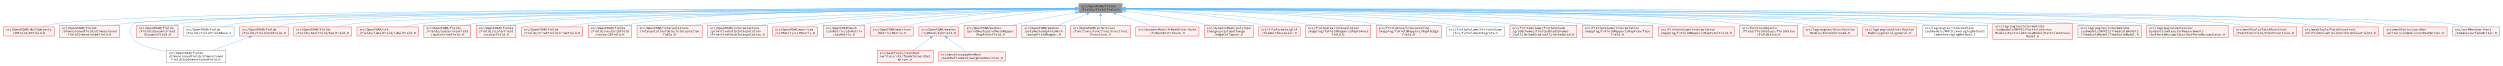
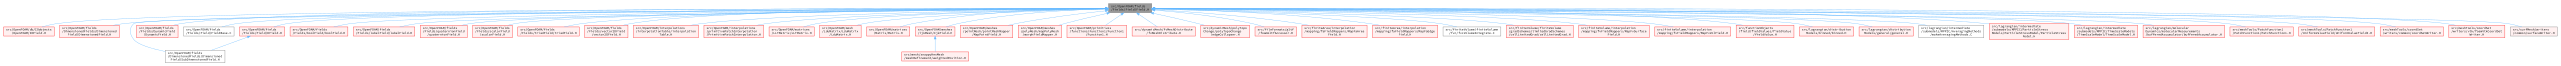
node "src/OpenFOAM/db/IOobjects /IOField/IOField.H": label "src/OpenFOAM/db/IOobjects /IOField/IOField.H" -> "src/OpenFOAM/db/IOobjects /OpenFOAM/IOField.H"
node "src/OpenFOAM/fields /Fields/Field/SubField.H": label "src/OpenFOAM/fields /Fields/Field/SubField.H" -> "src/OpenFOAM/fields /Fields/Field/DField.H"
node "src/OpenFOAM/vtk /Fields/labelField/labelField.H": label "src/OpenFOAM/vtk /Fields/labelField/labelField.H" -> "src/OpenFOAM/fields /Fields/labelField/labelField.H"
edge "src/meshTools/coordSet /writers/vtk/foamVtkCoordSet Writer.H" -> "src/OpenFOAM/meshes /ijkMesh/IjkField.H": now "src/meshTools/coordSet /writers/vtk/foamVtkCoordSet Writer.H" -> "src/OpenFOAM/fields /Fields/Field/Field.H"
